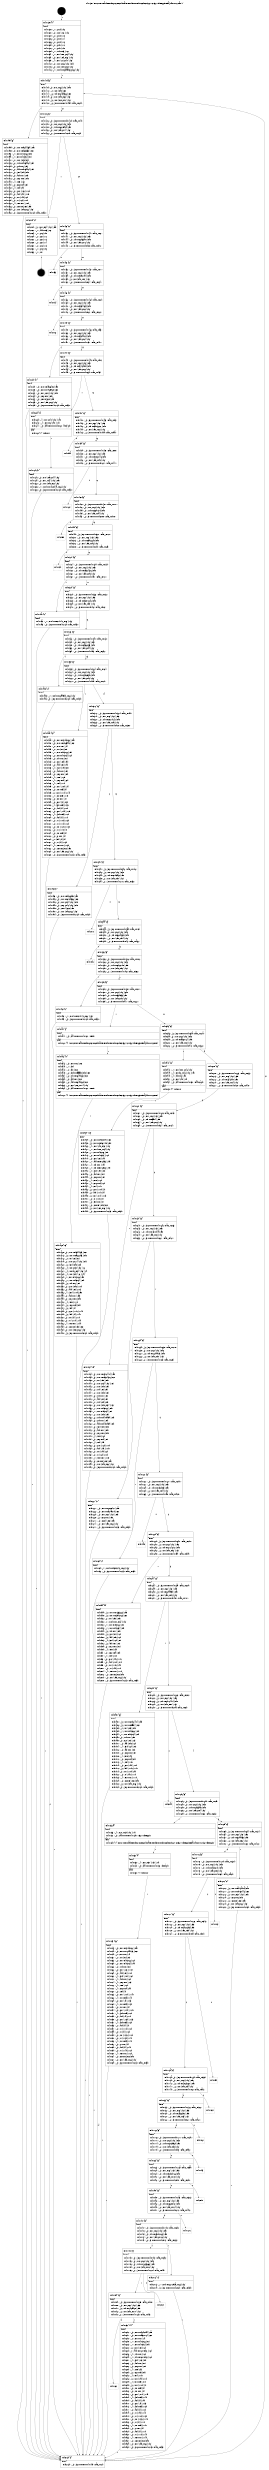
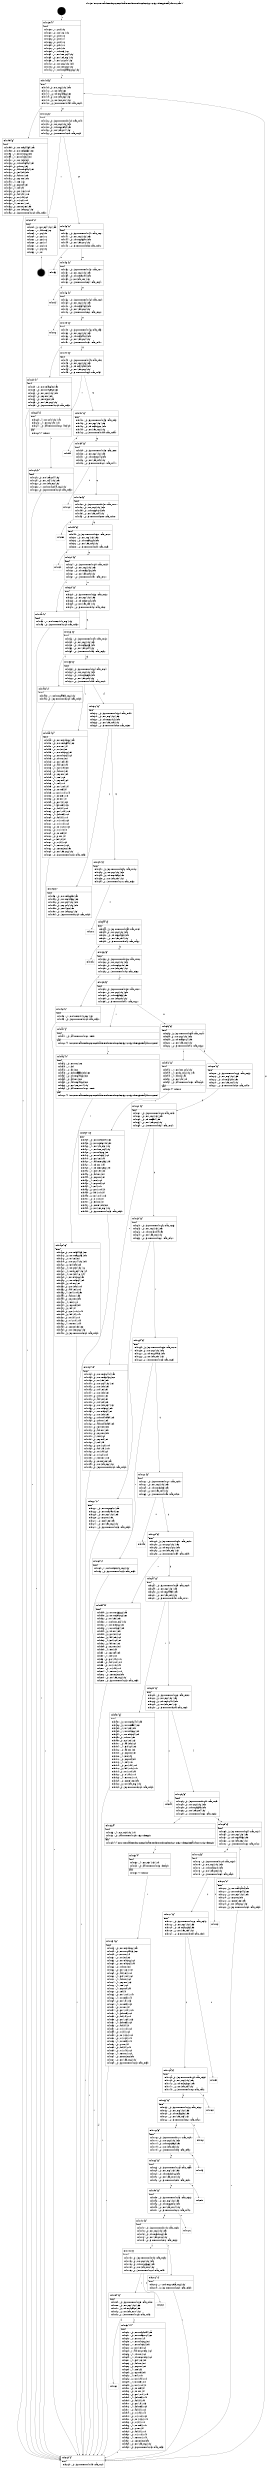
edge "0x401591 [25]" -> "0x4015aa [25]": removed, label "12"
edge "0x4019ce [27]" -> "0x40213b [5]": removed, label "2"
